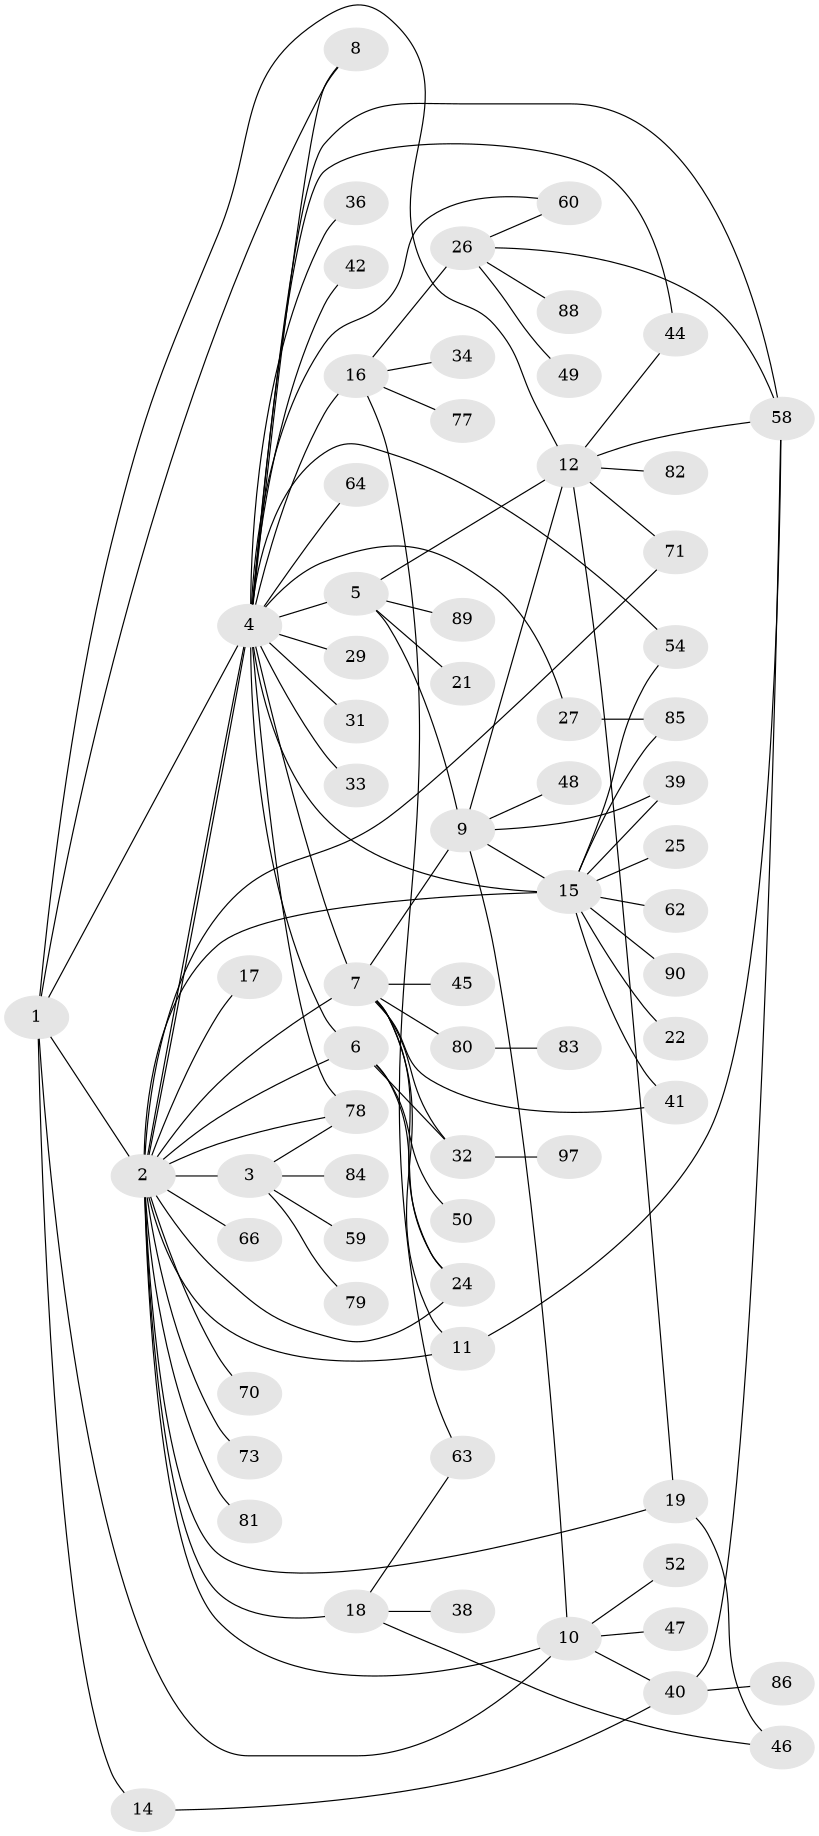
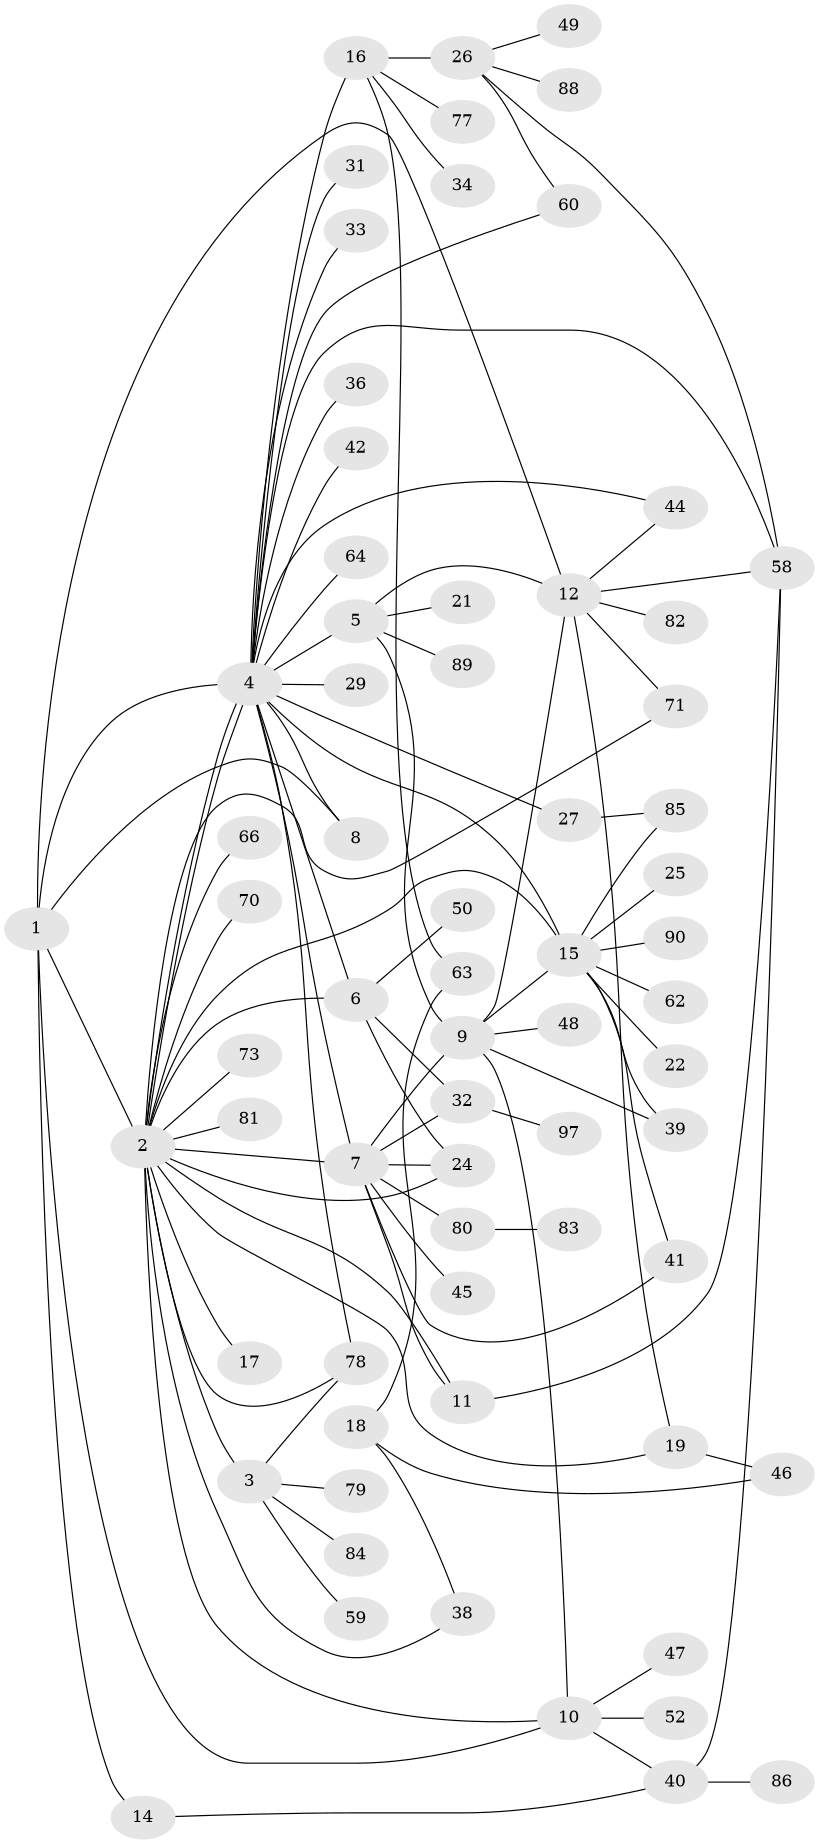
node "54": removed
edge "2" -- "18": now "2" -- "38"
